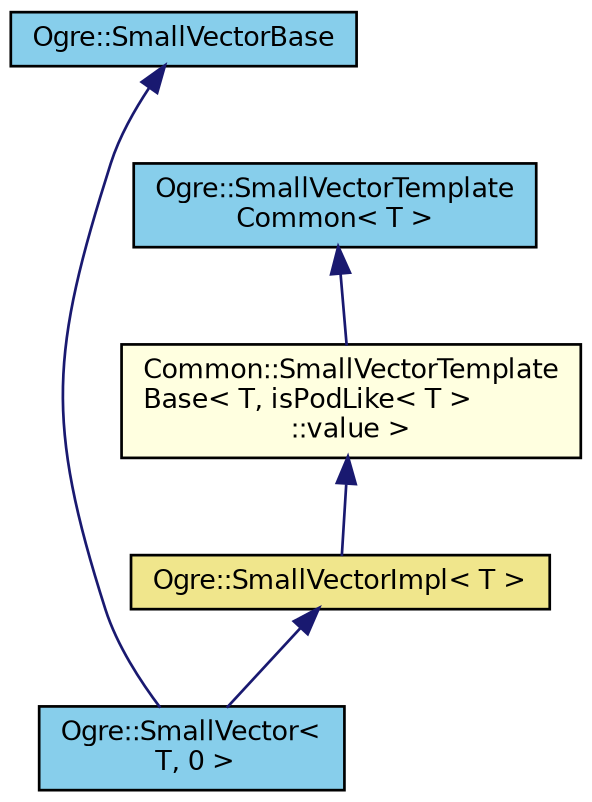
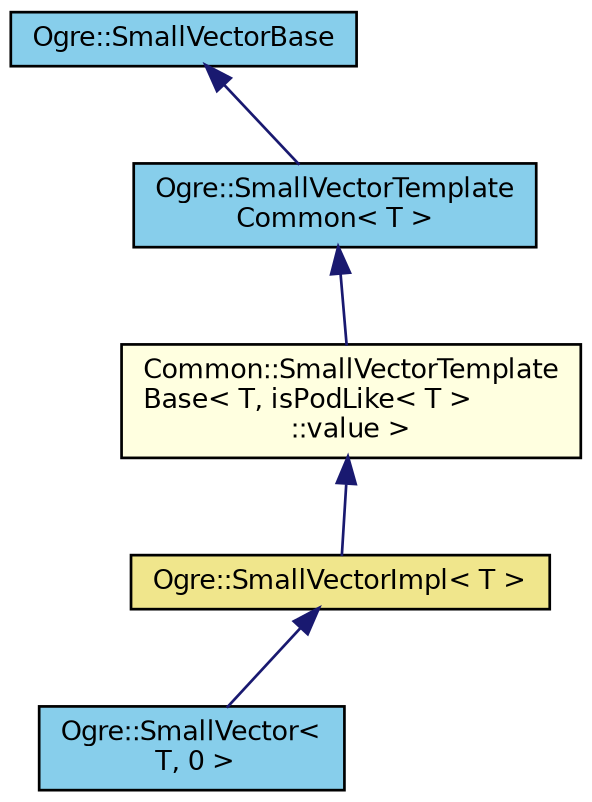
edge "Ogre::SmallVector< T, 0 >" -> "Ogre::SmallVectorBase": now "Ogre::SmallVectorTemplate Common< T >" -> "Ogre::SmallVectorBase"
